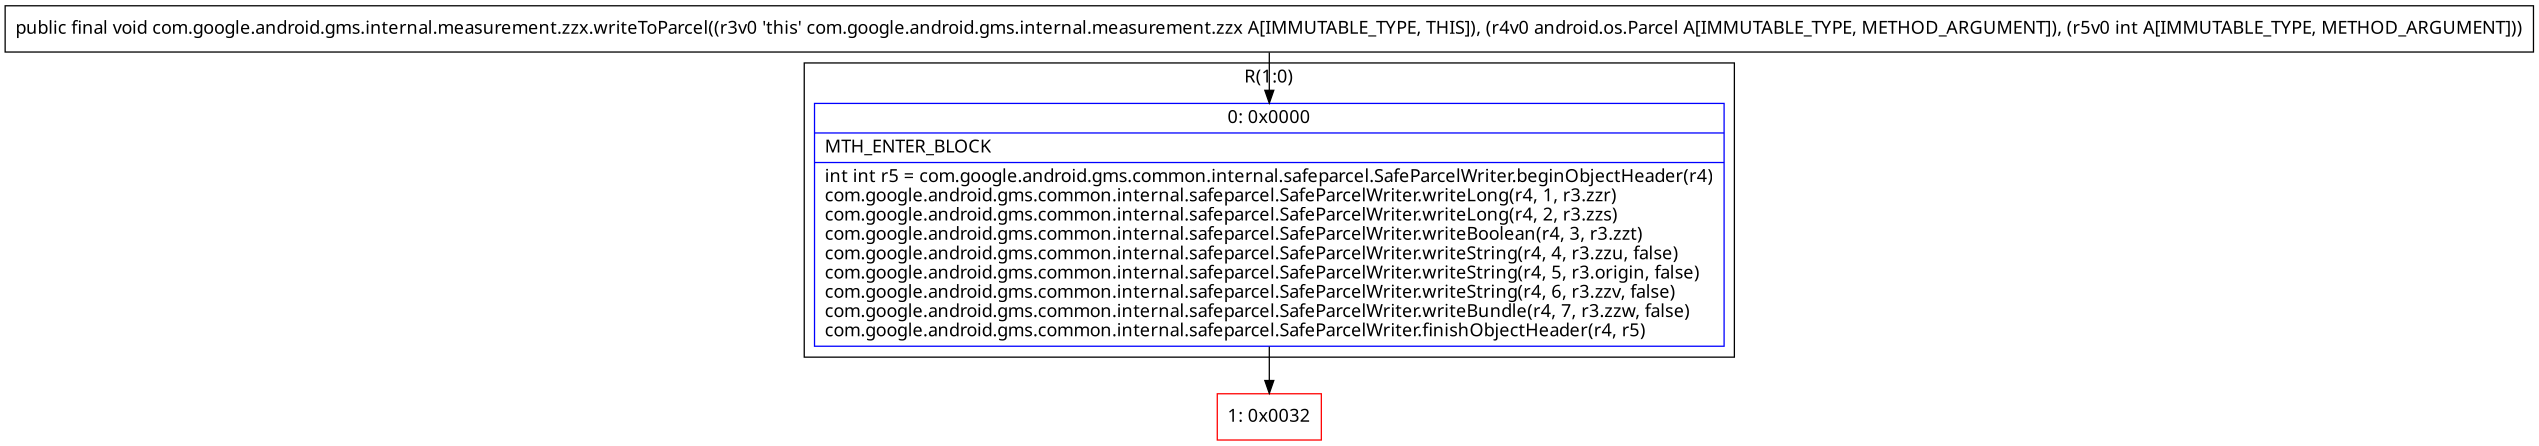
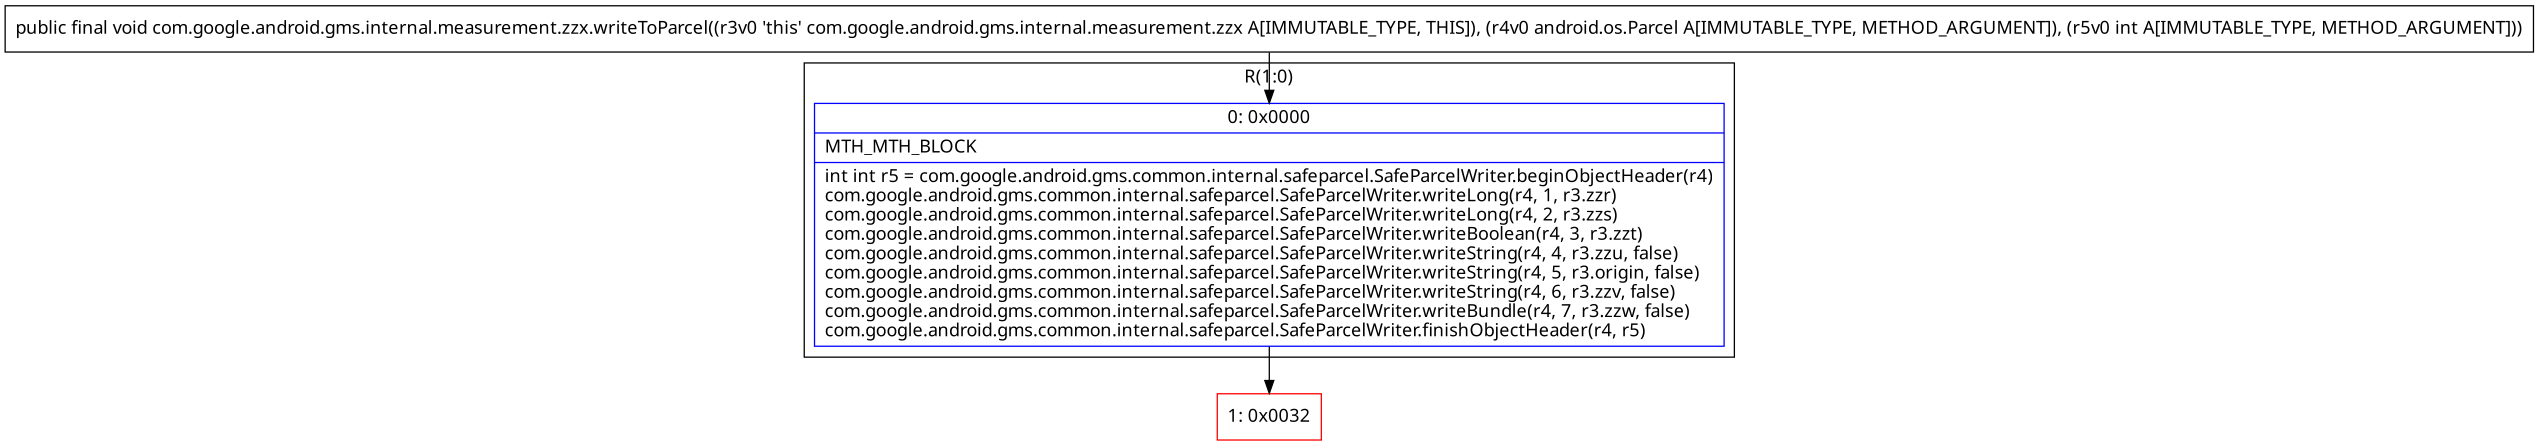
node "0: 0x0000": text "MTH_ENTER_BLOCK" -> "MTH_MTH_BLOCK"
